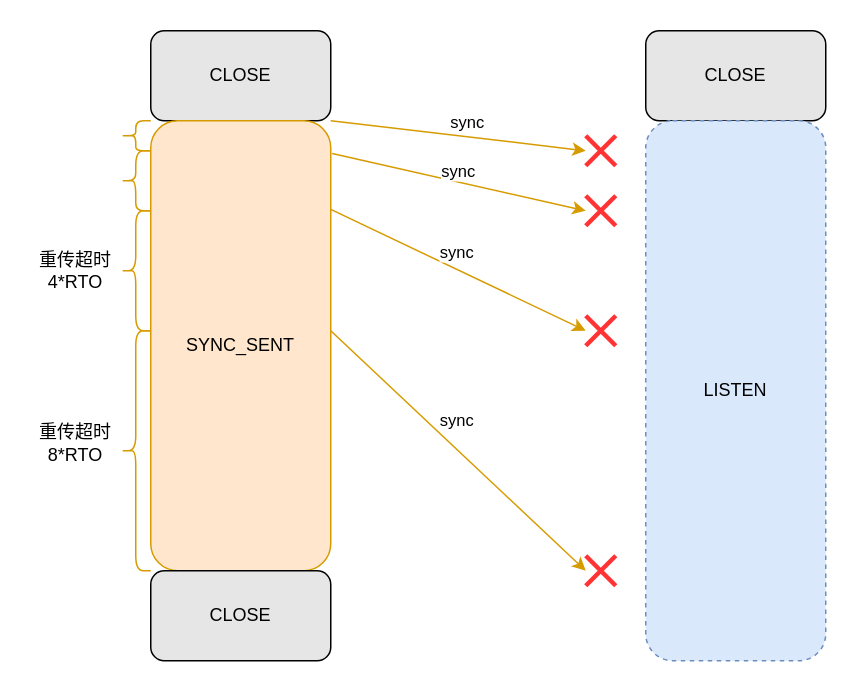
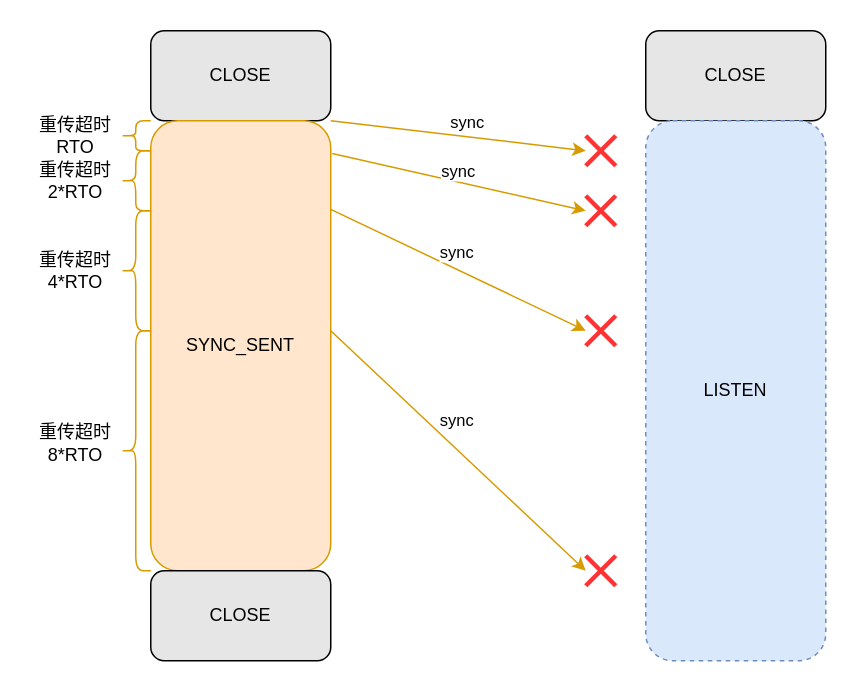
node "重传超时RTO": added
node "重传超时2*RTO": added
